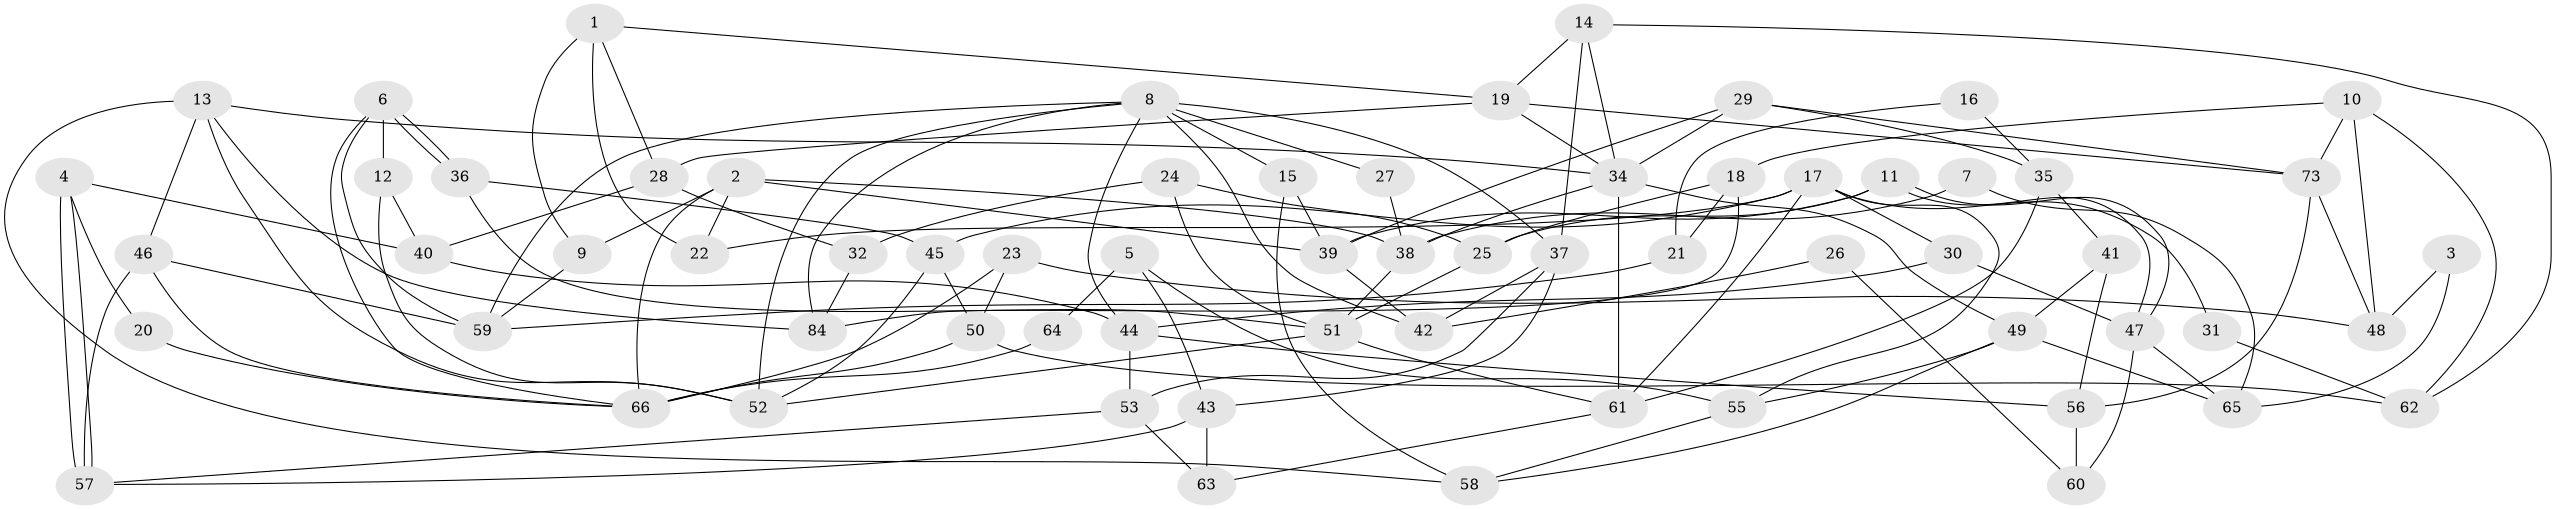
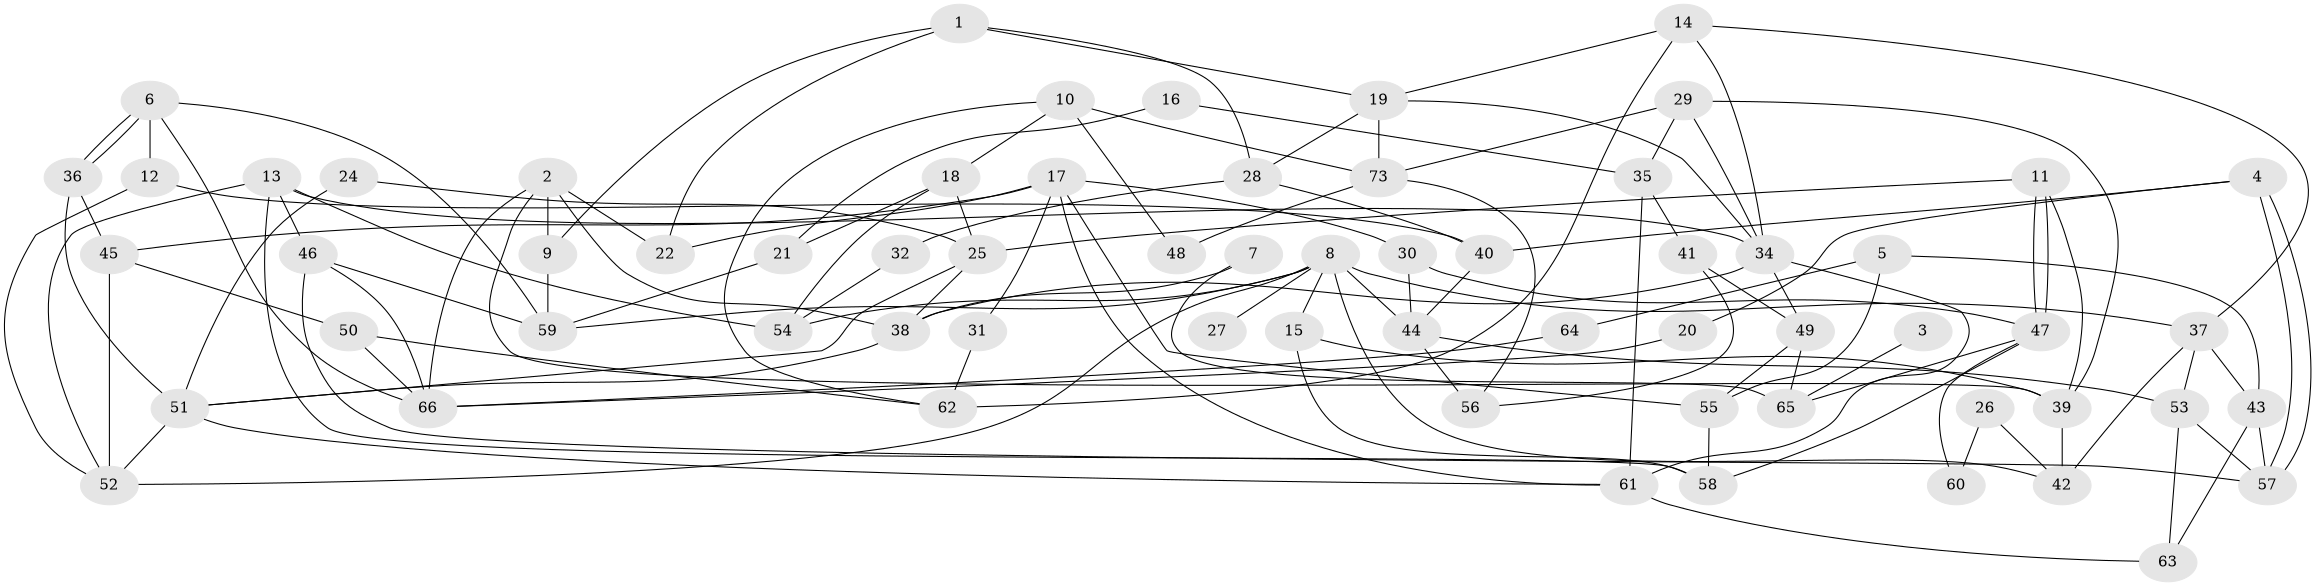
edge "24" -- "32": removed
edge "27" -- "38": now "25" -- "38"
node "23": removed
edge "3" -- "48": removed
node "84": label "84" -> "54"
edge "49" -- "58": now "47" -- "58"
edge "56" -- "60": removed
